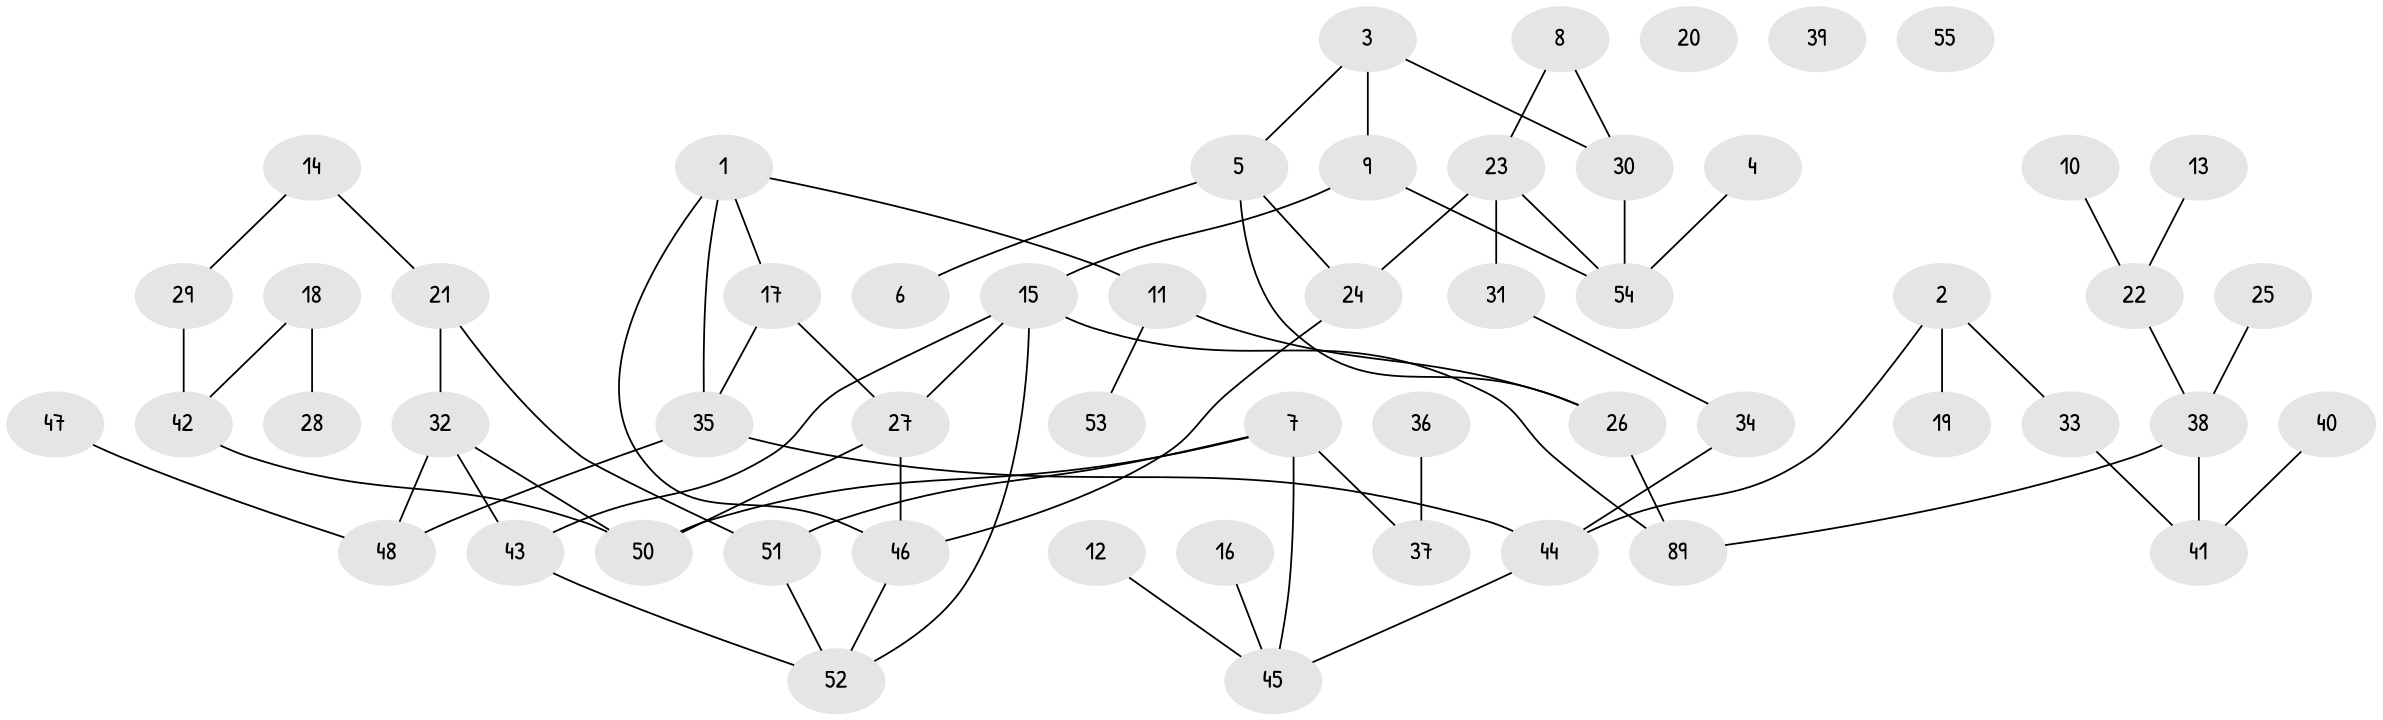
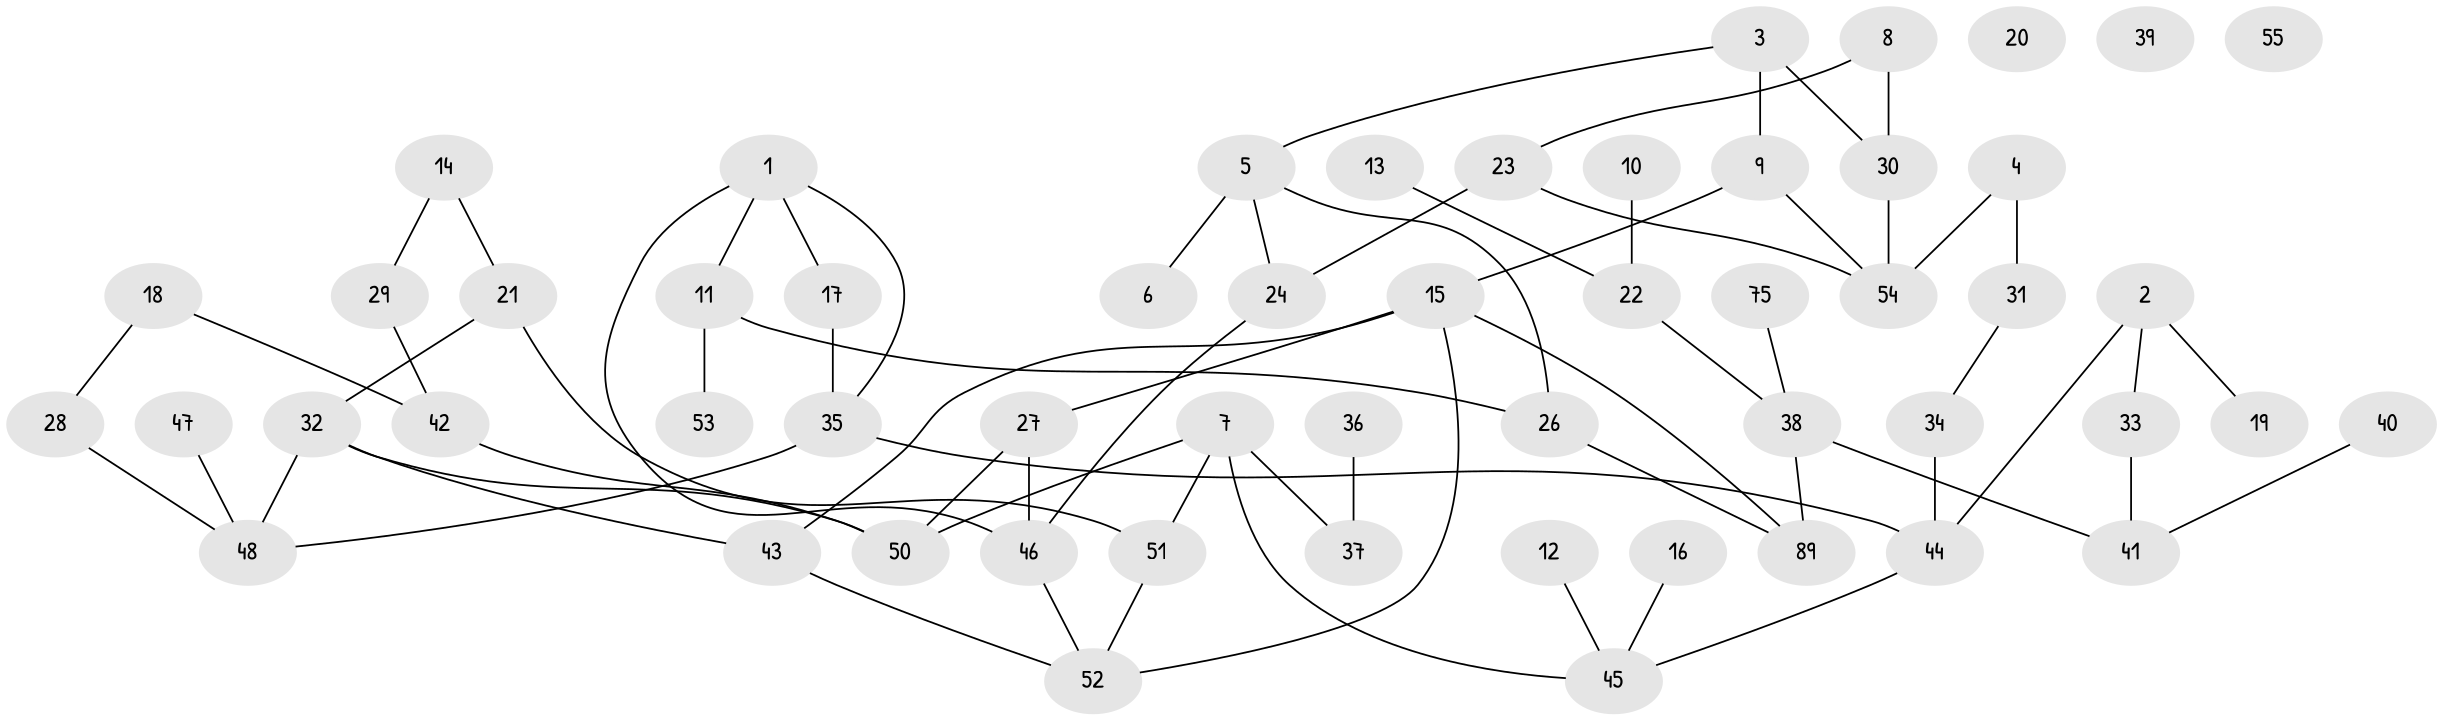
edge "23" -- "31": now "4" -- "31"
node "25": label "25" -> "75"
edge "17" -- "27": removed
edge "28" -- "48": added
